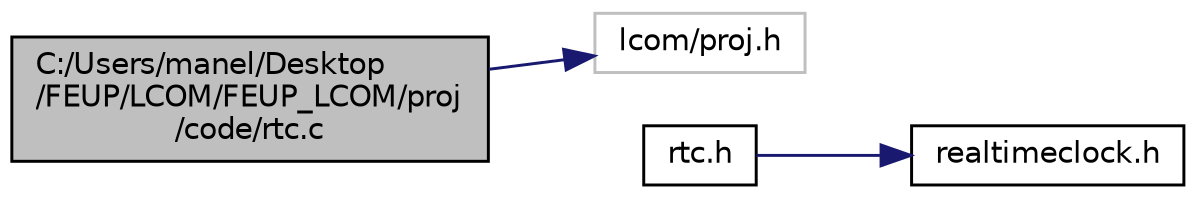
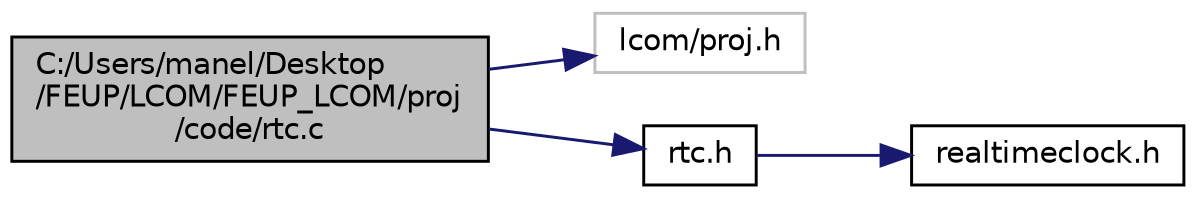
edge "C:/Users/manel/Desktop /FEUP/LCOM/FEUP_LCOM/proj /code/rtc.c" -> "rtc.h": added
